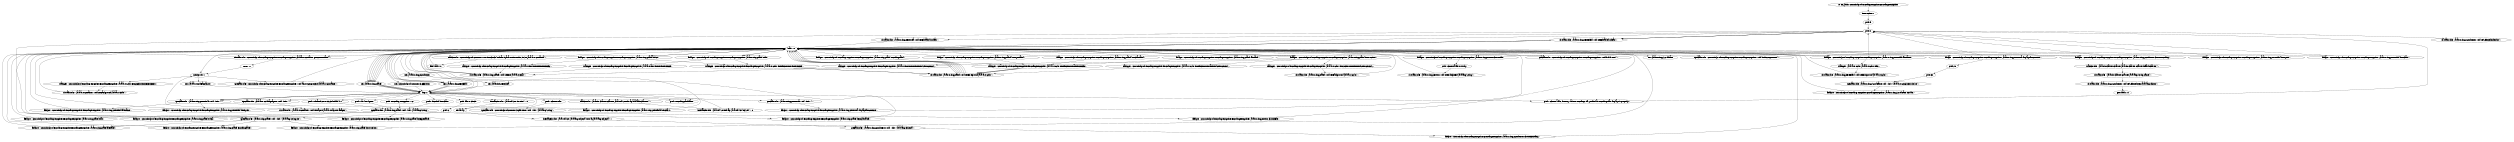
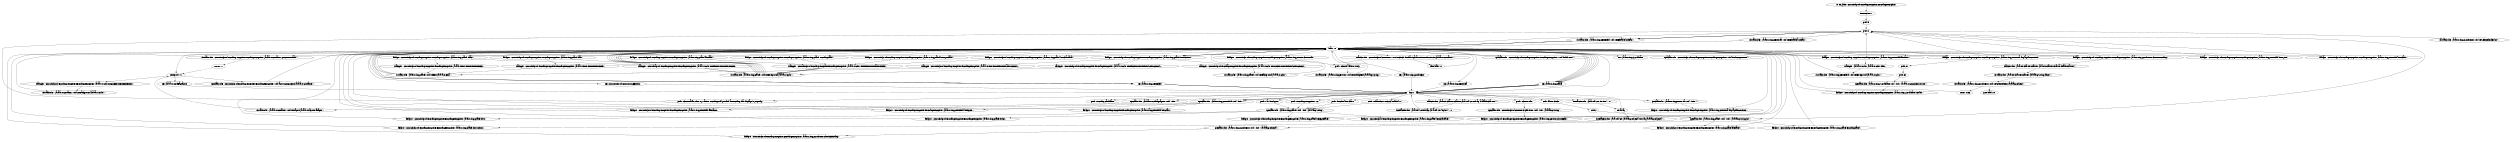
node "new javax.init.JTextArea": label "new javax.init.JTextArea" -> "new javax.swing.JTextArea"
node "store.r $r56": added
